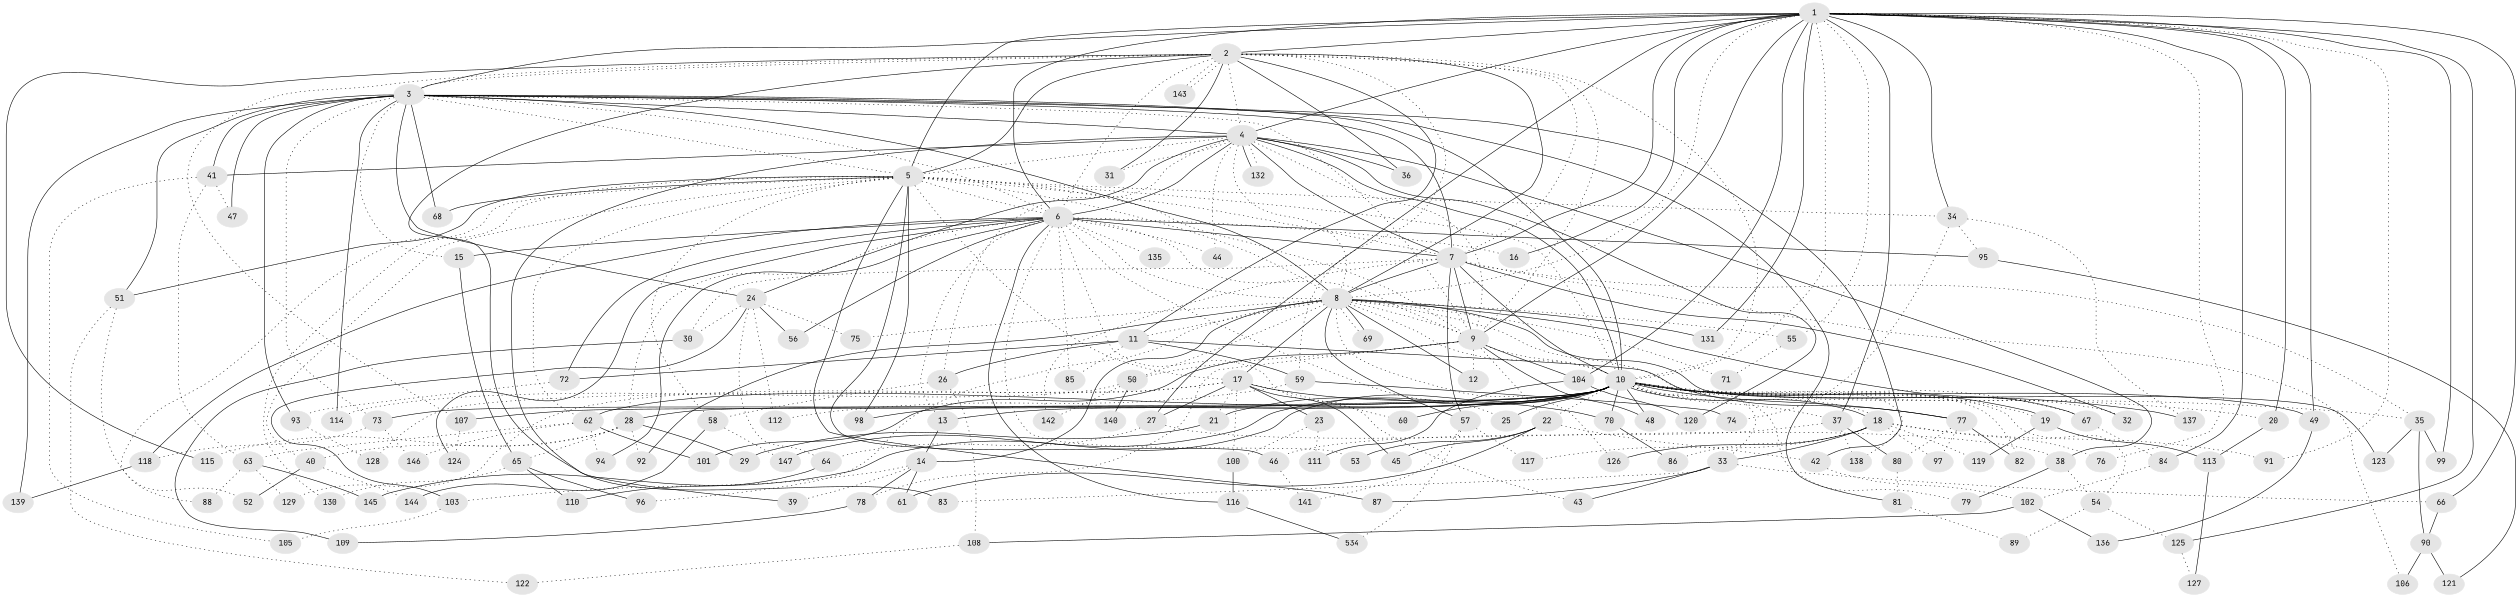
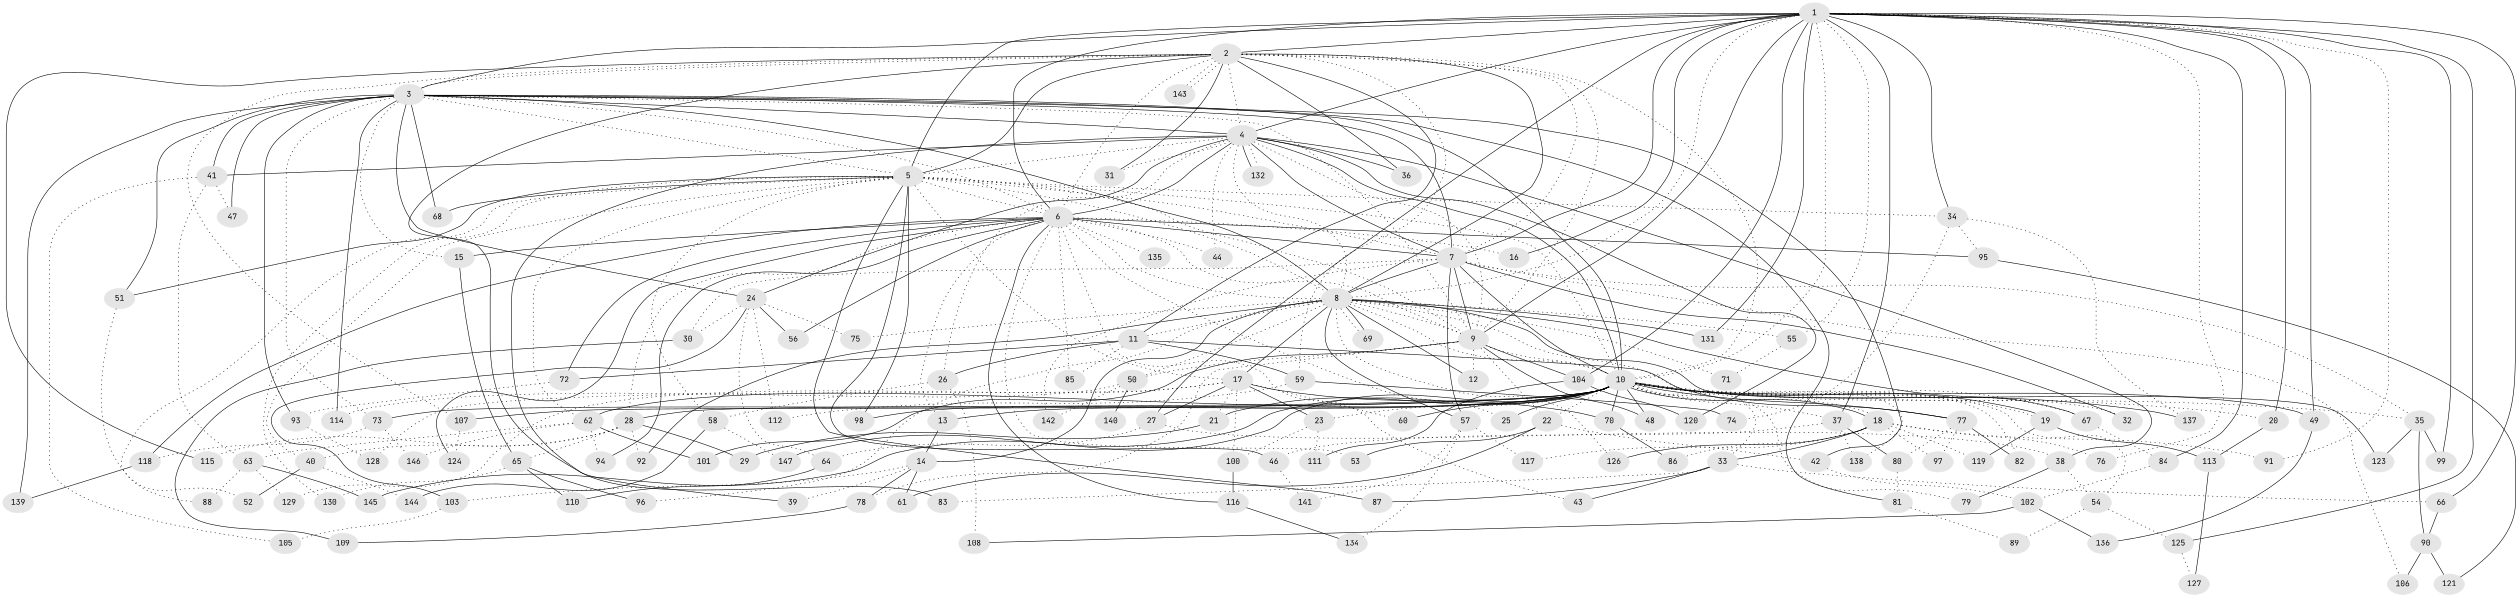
edge "10" -- "23": added
node "45": removed
node "534": label "534" -> "134"
node "122": removed
